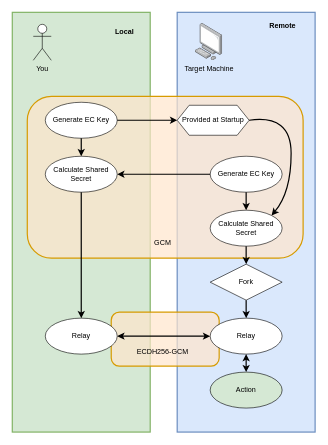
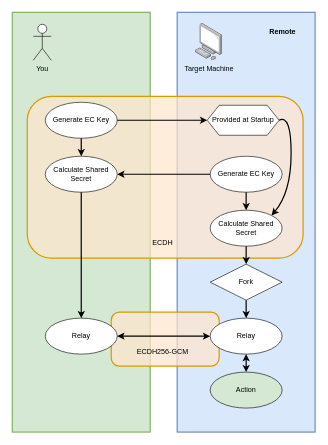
node "Remote": moved (279, 26) -> (279, 32)
node "Local": removed
node "Provided at Startup": moved (213, 120) -> (243, 120)
node "GCM": label "GCM" -> "ECDH"
